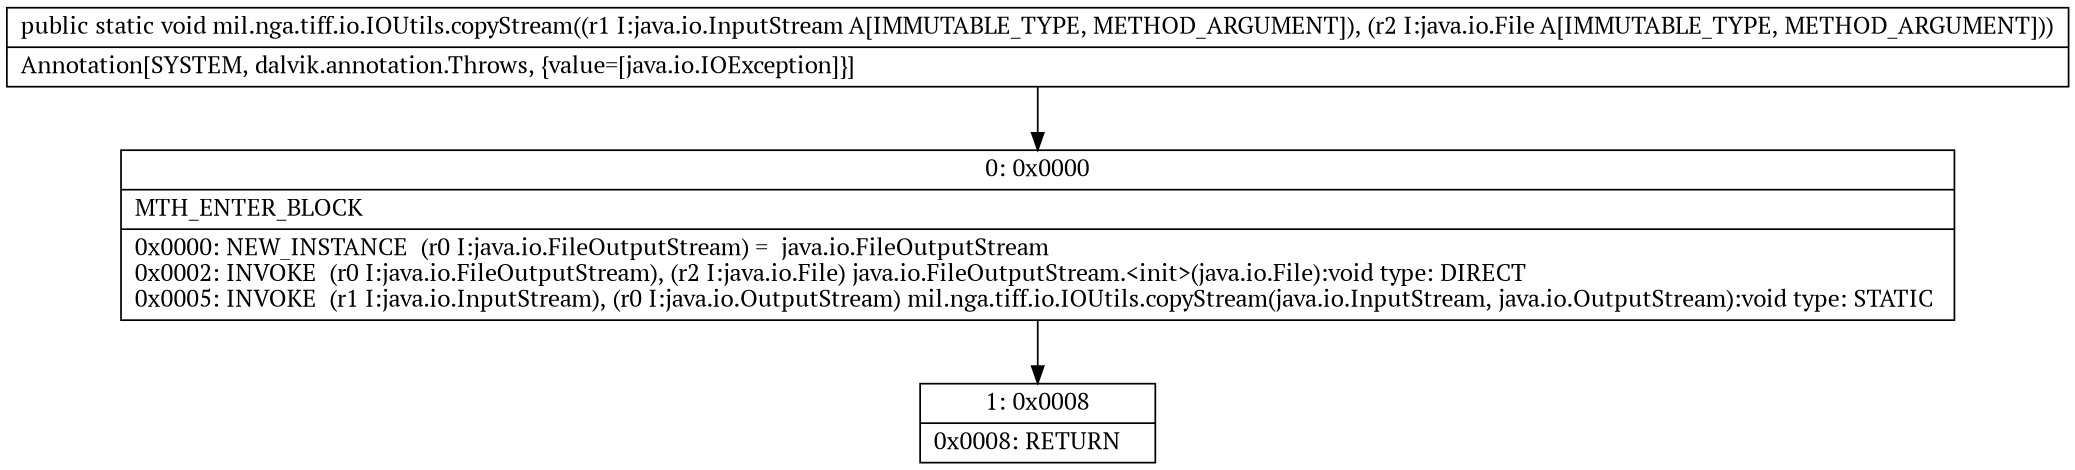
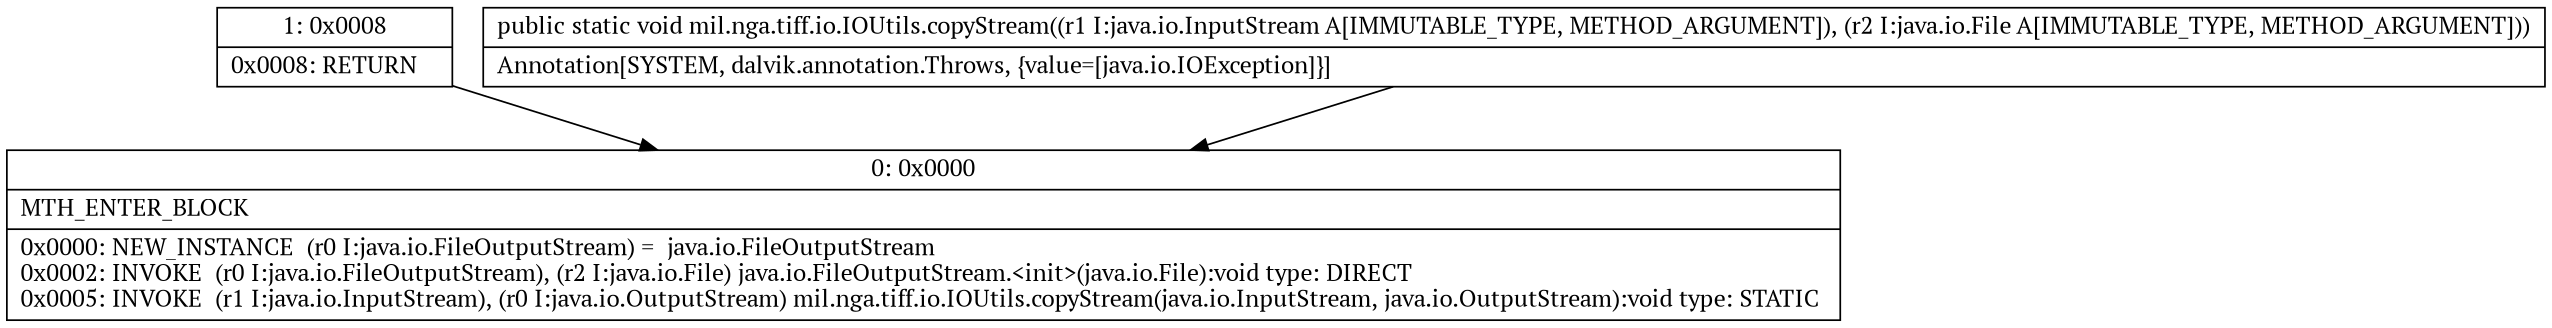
edge "0: 0x0000" -> "1: 0x0008": reversed
